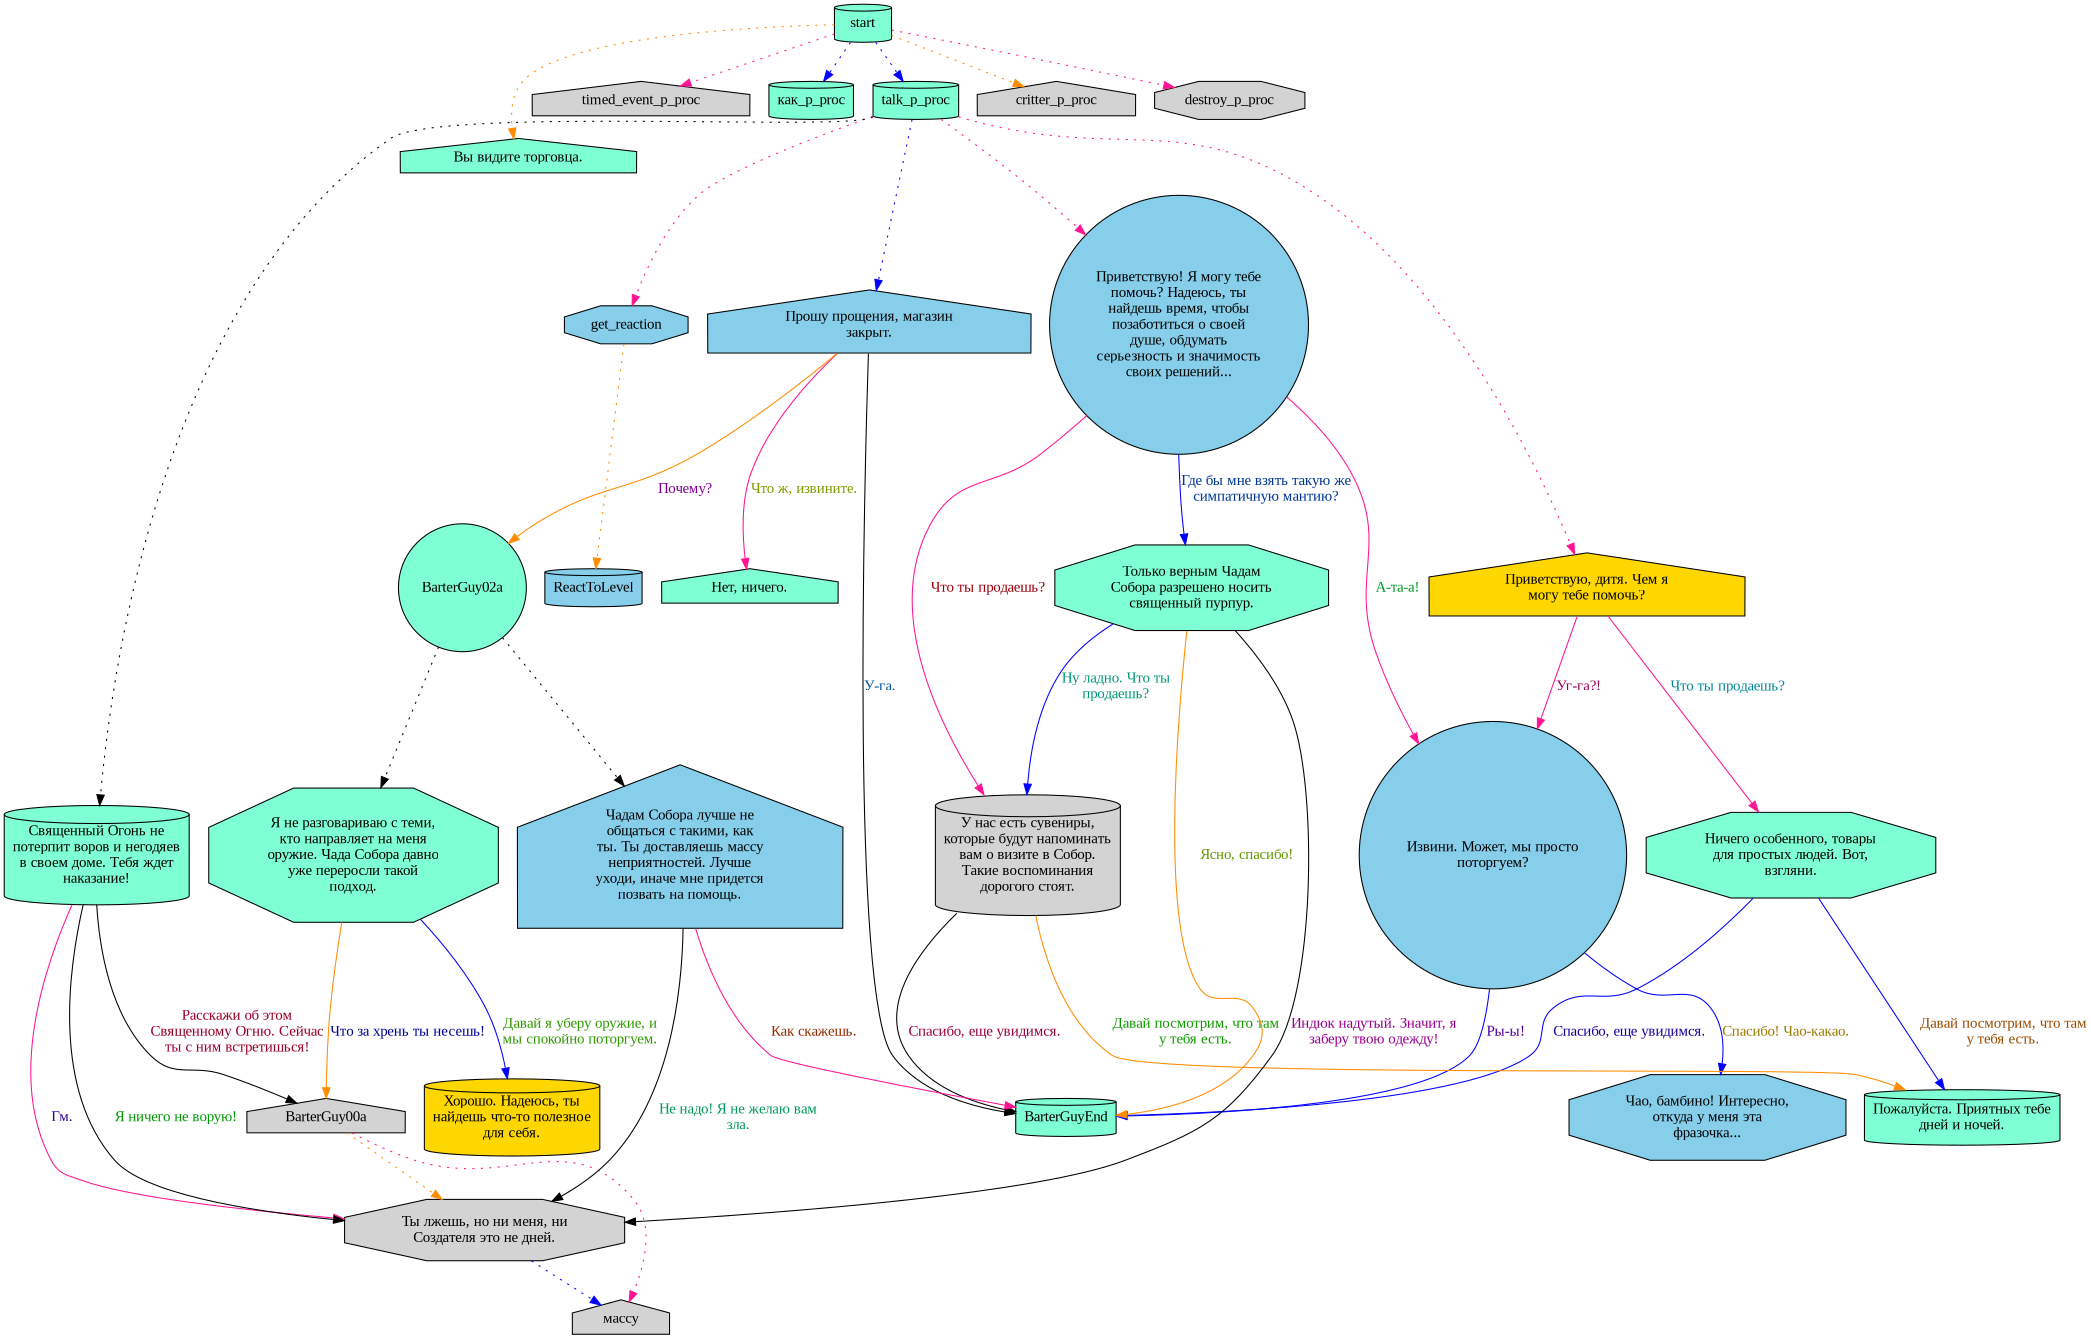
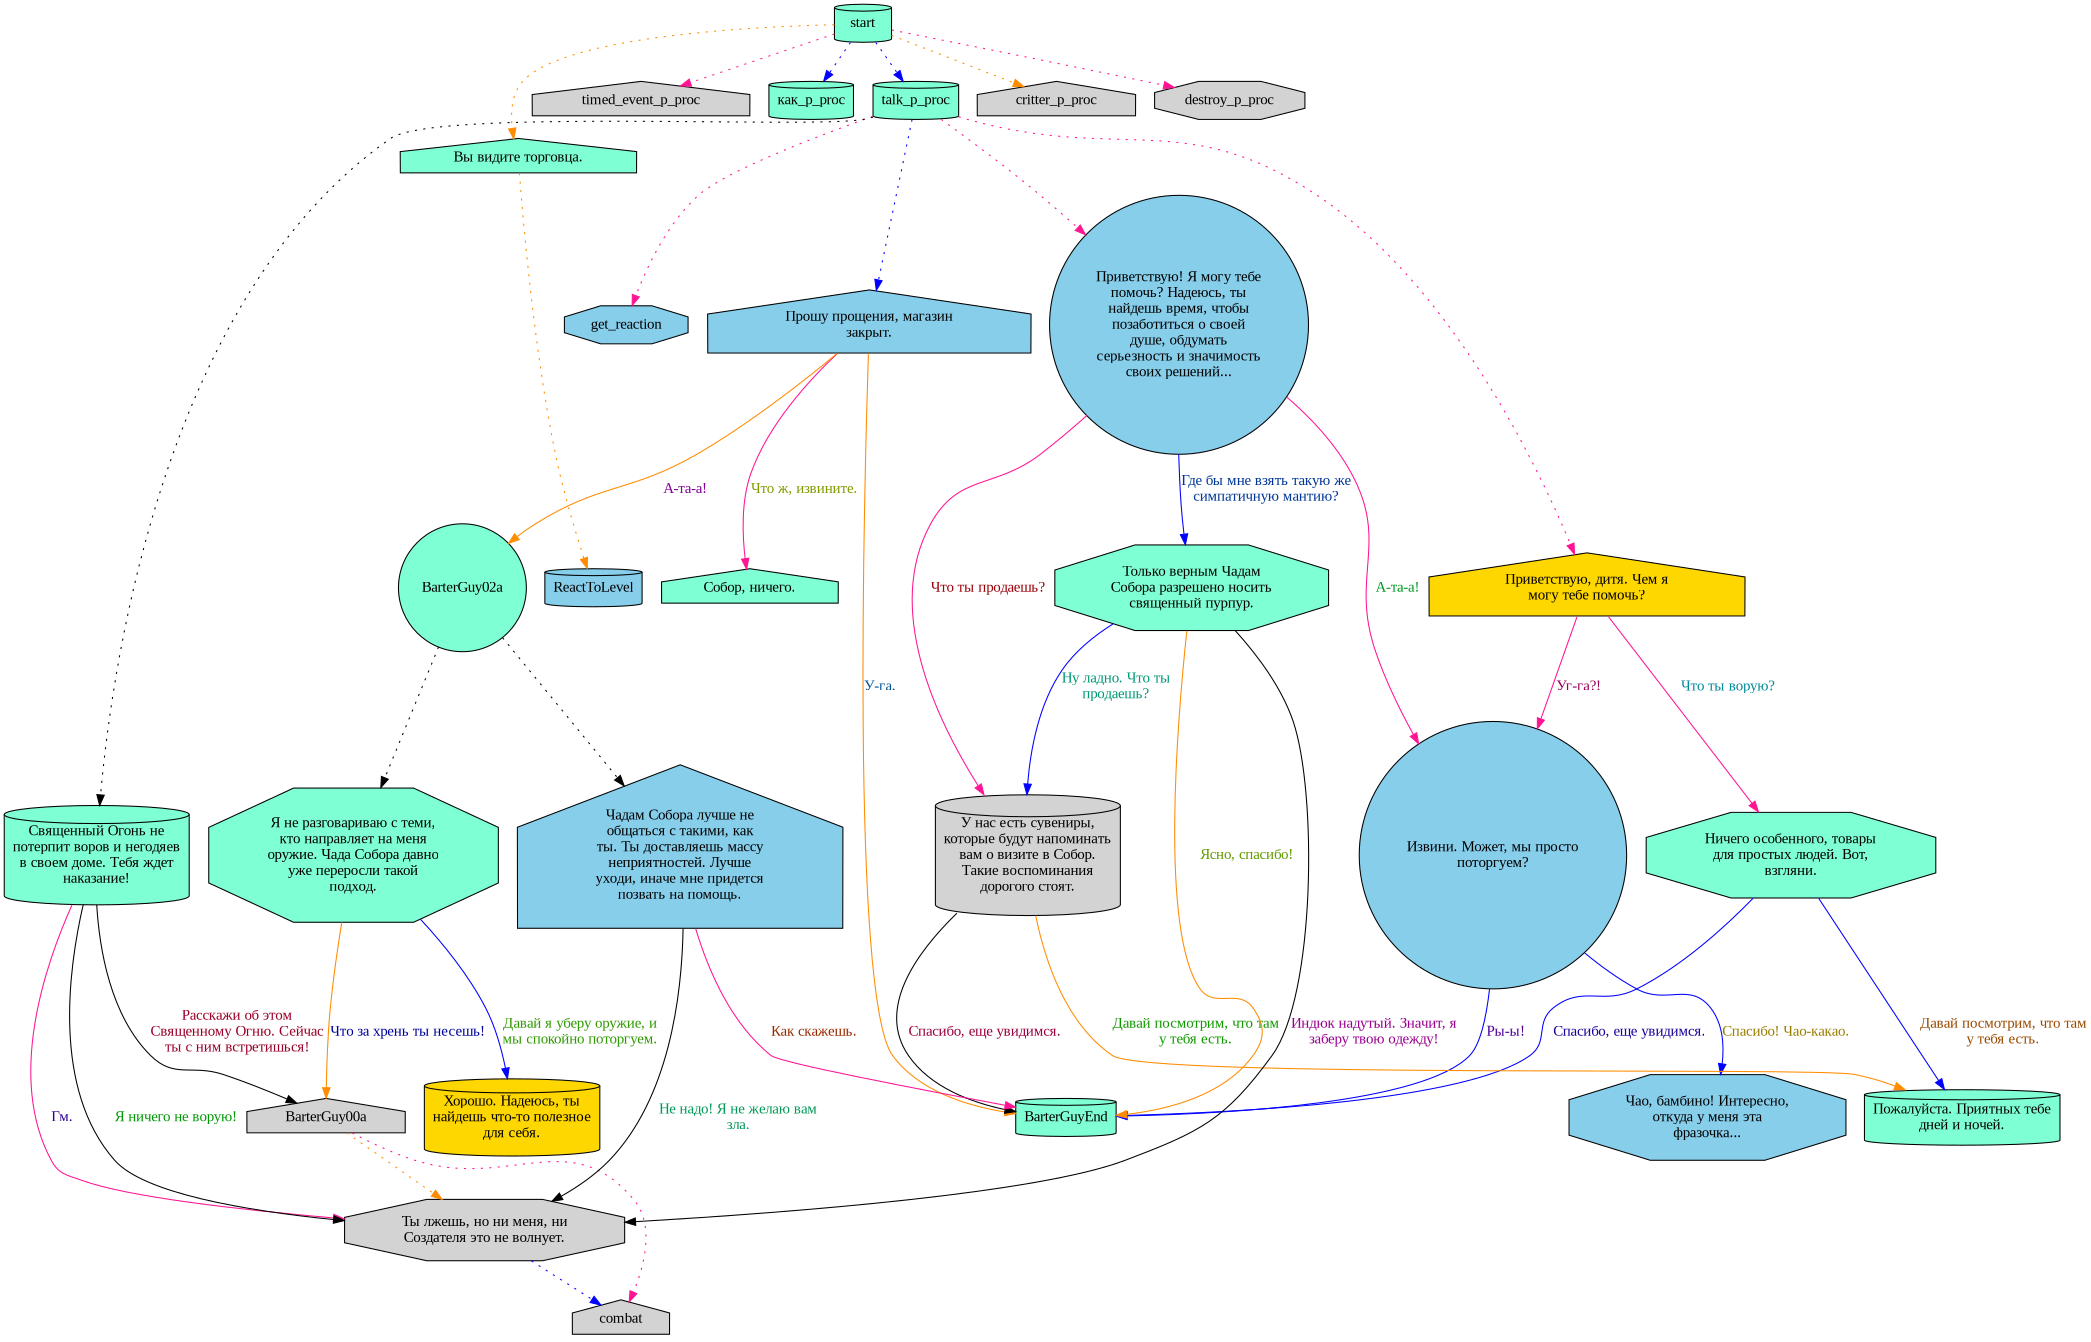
edge "get_reaction" -> "ReactToLevel": now "Вы видите торговца." -> "ReactToLevel"
edge "Прошу прощения, магазин закрыт." -> "BarterGuy02a": label "Почему?" -> "А-та-а!"
node "Нет, ничего.": label "Нет, ничего." -> "Собор, ничего."
edge "Приветствую, дитя. Чем я могу тебе помочь?" -> "Ничего особенного, товары для простых людей. Вот, взгляни.": label "Что ты продаешь?" -> "Что ты ворую?"
edge "Прошу прощения, магазин закрыт." -> "BarterGuyEnd": color black -> darkorange
node "Ты лжешь, но ни меня, ни Создателя это не дней.": label "Ты лжешь, но ни меня, ни Создателя это не дней." -> "Ты лжешь, но ни меня, ни Создателя это не волнует."
node "массу": label "массу" -> "combat"
